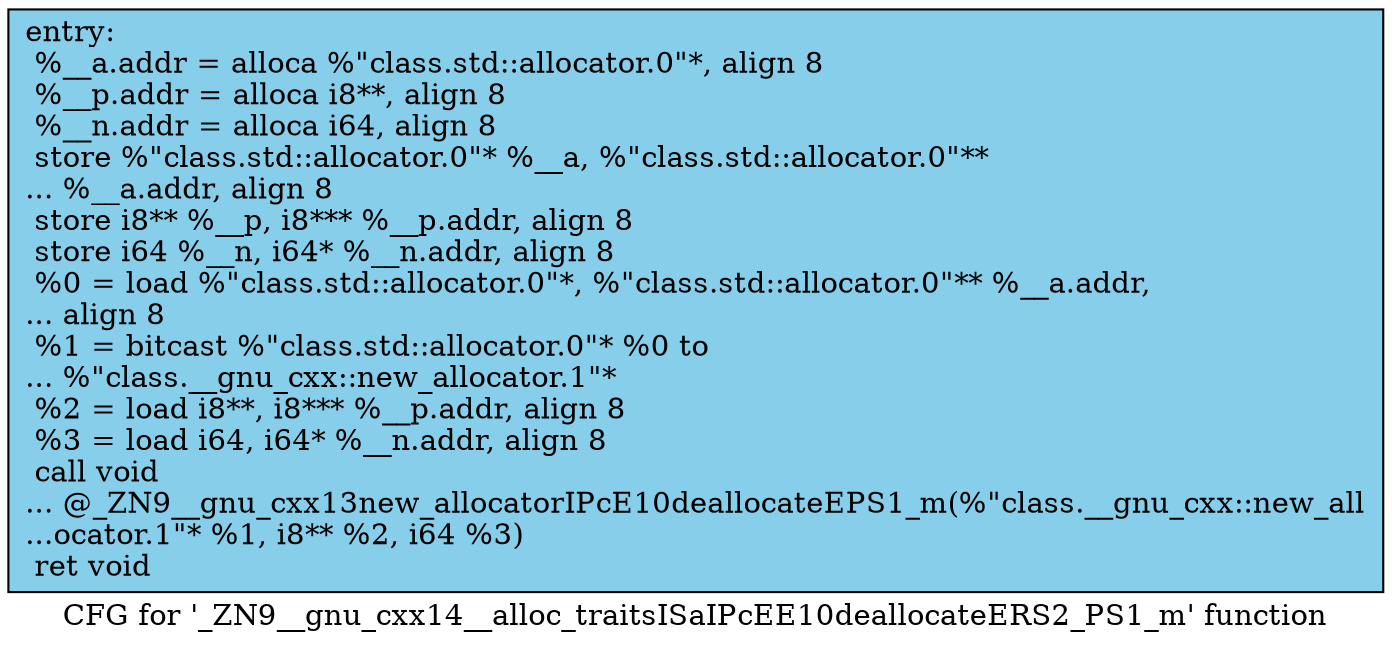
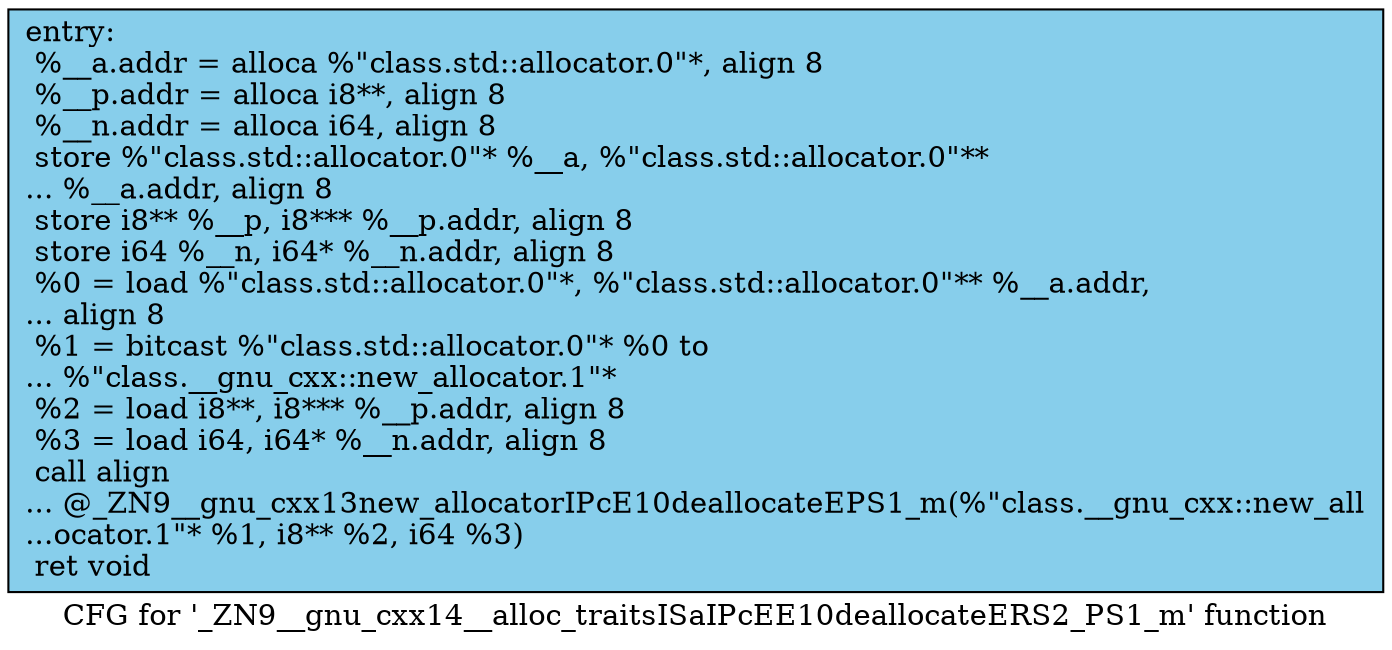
node "entry:": text "call void" -> "call align"
